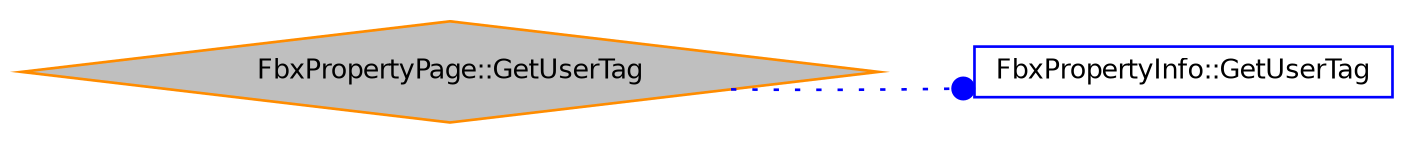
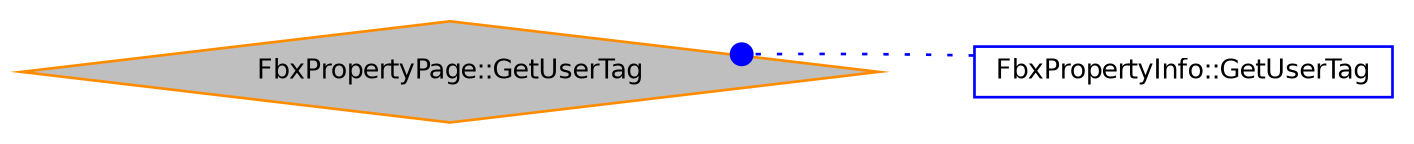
edge "FbxPropertyPage::GetUserTag" -> "FbxPropertyInfo::GetUserTag": reversed
